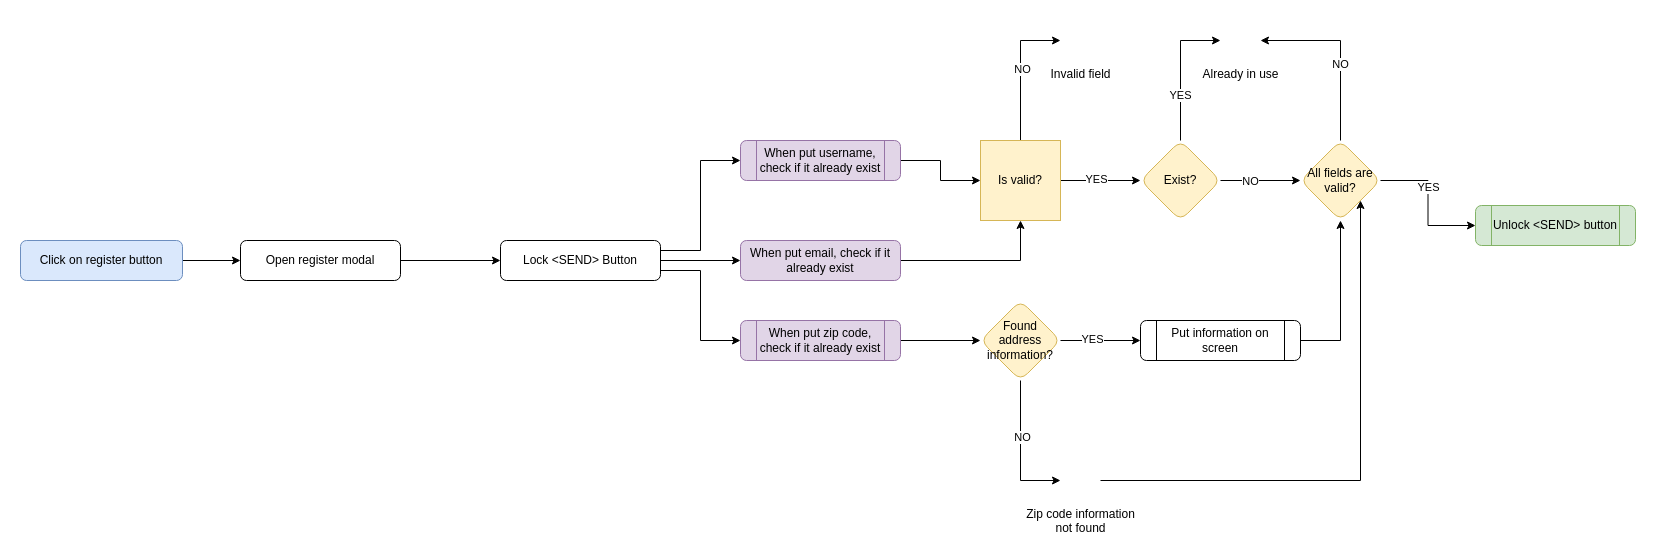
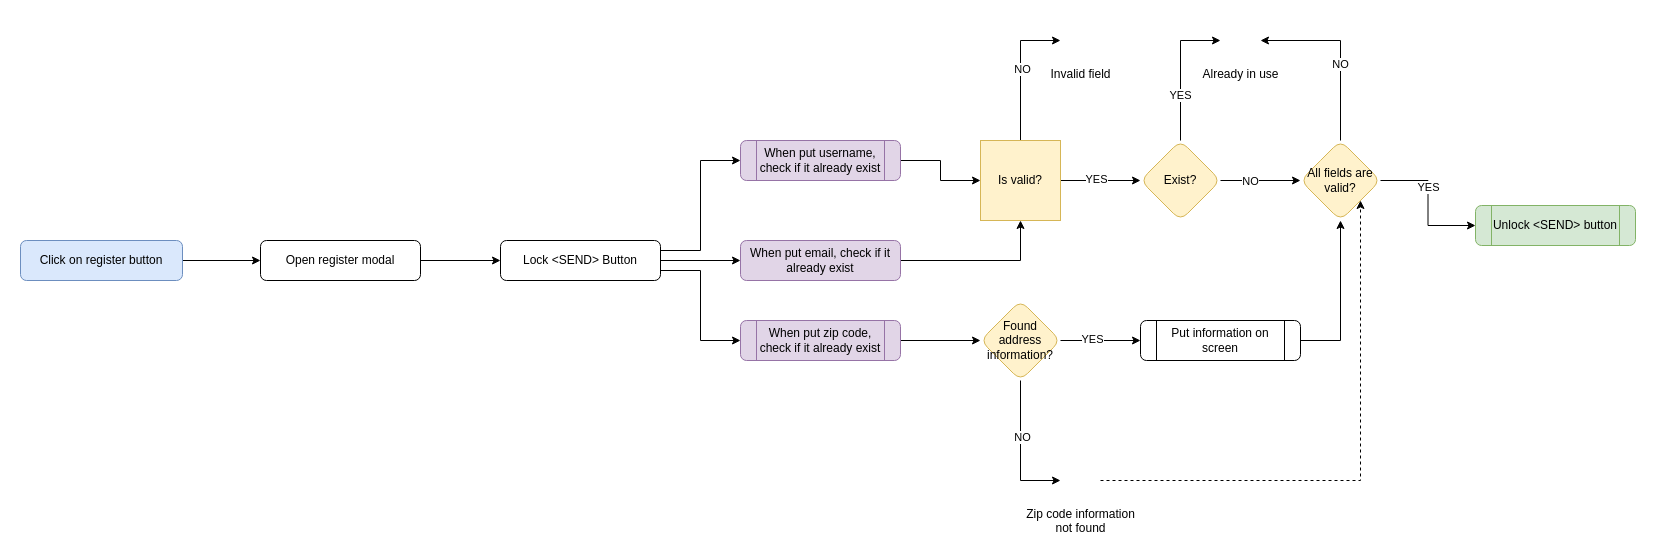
node "Open register modal": moved (321, 261) -> (341, 261)
edge "Zip code information not found" -> "All fields are valid?": style solid -> dashed
